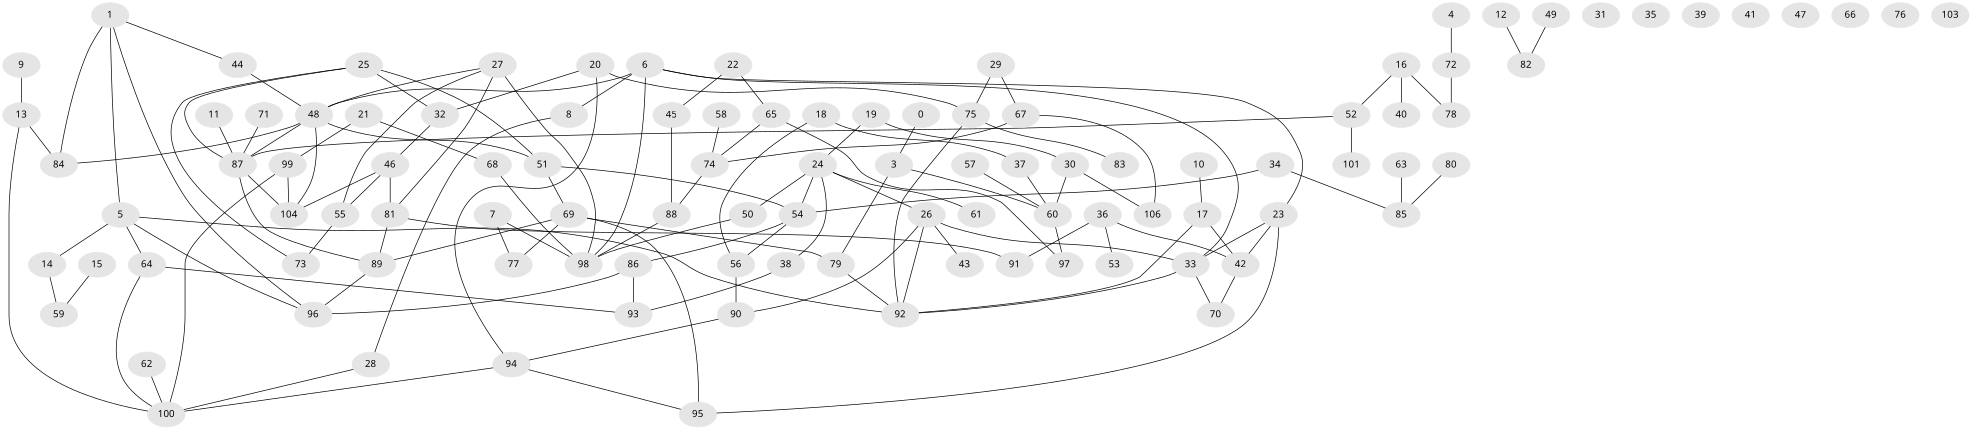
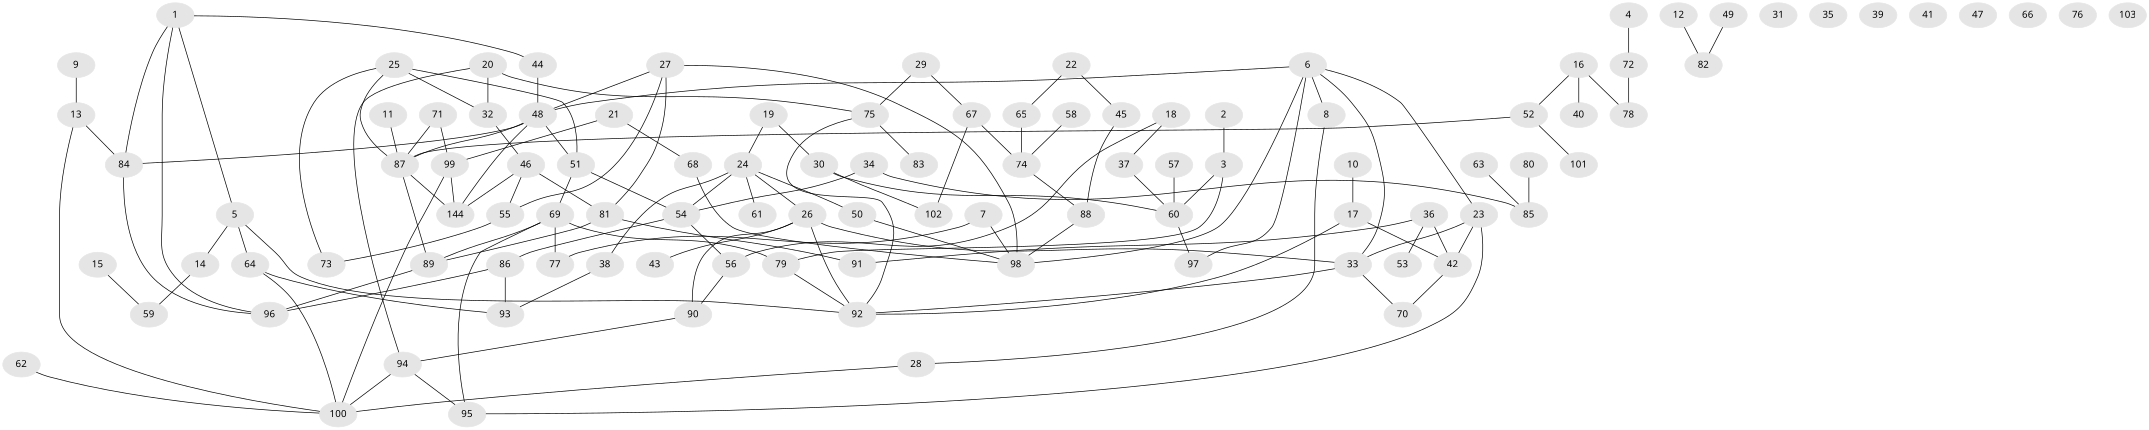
node "0": label "0" -> "2"
edge "71" -- "99": added
edge "65" -- "97": now "6" -- "97"
node "104": label "104" -> "144"
node "106": label "106" -> "102"
edge "5" -- "96": now "84" -- "96"
